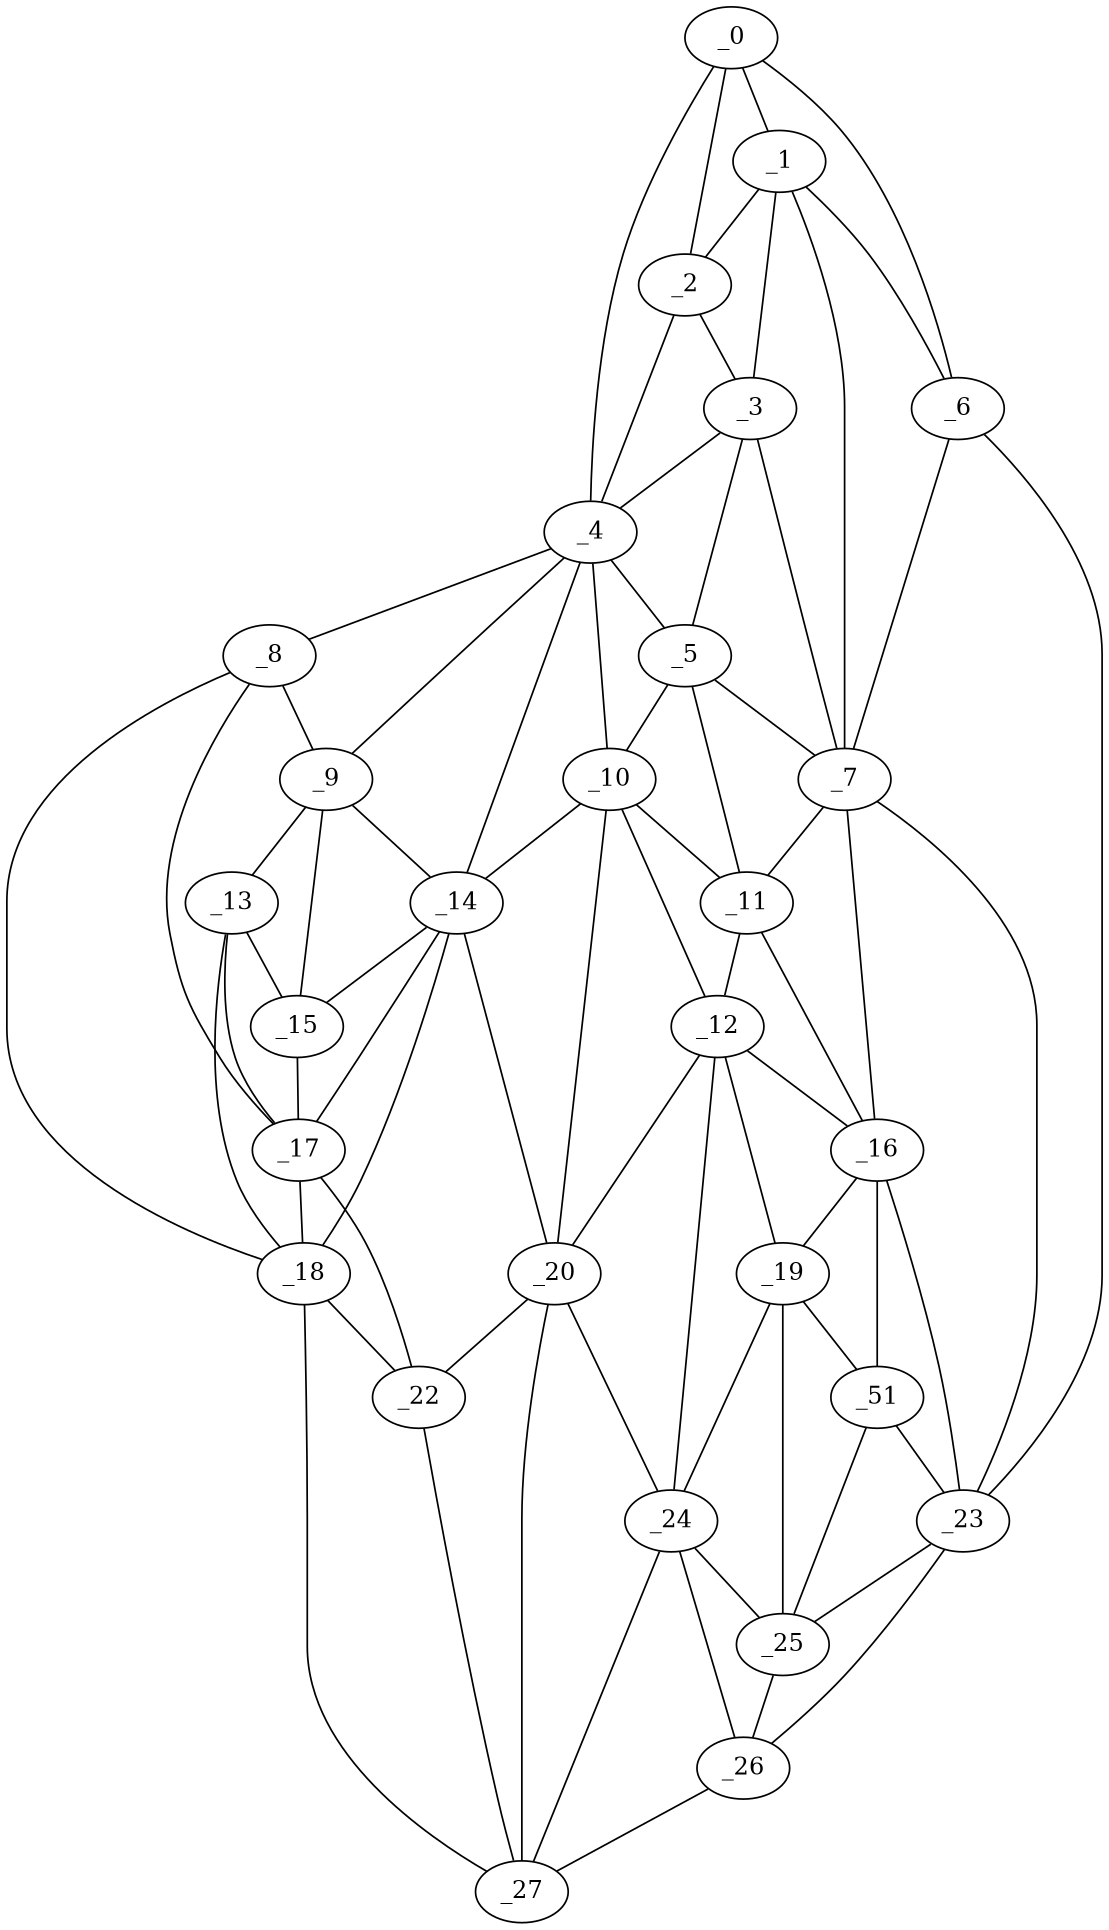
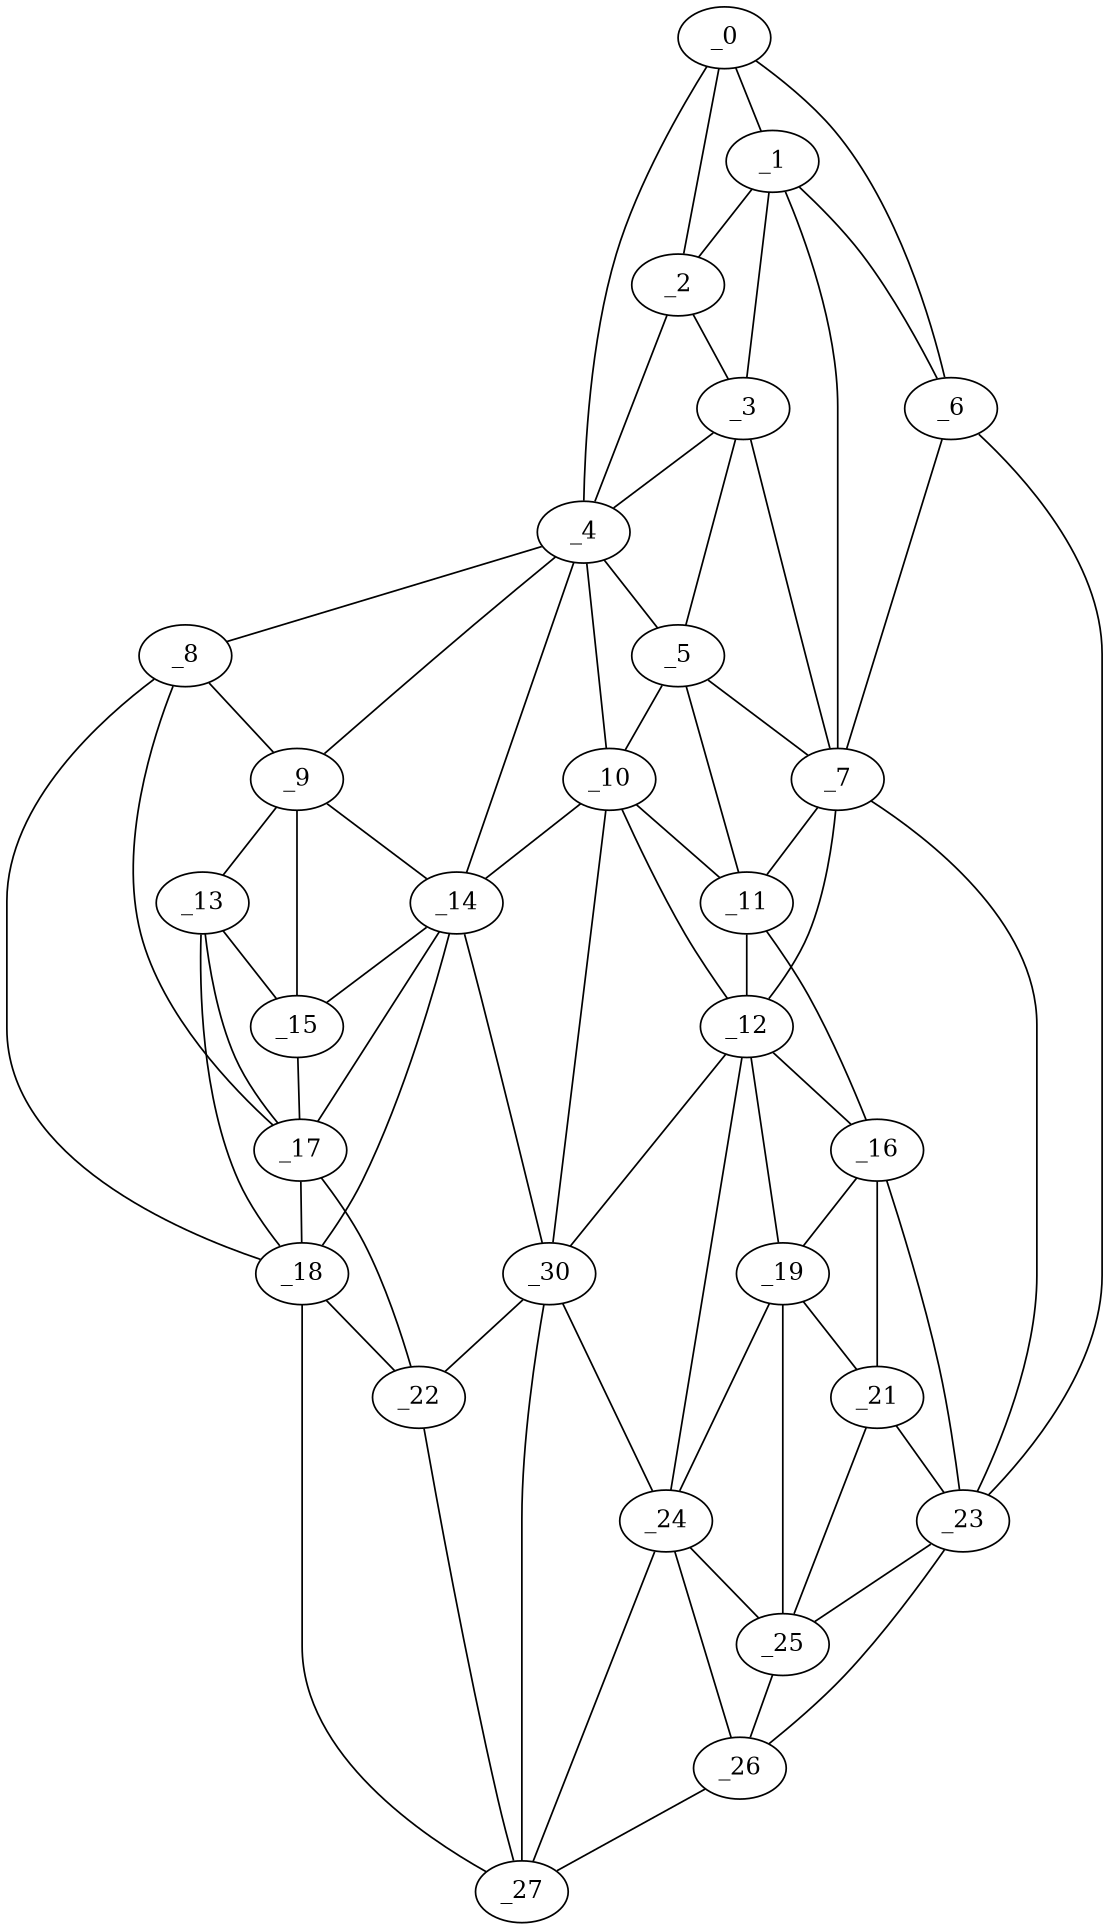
edge "_7" -- "_16": now "_7" -- "_12"
node "_20": label "_20" -> "_30"
node "_51": label "_51" -> "_21"
